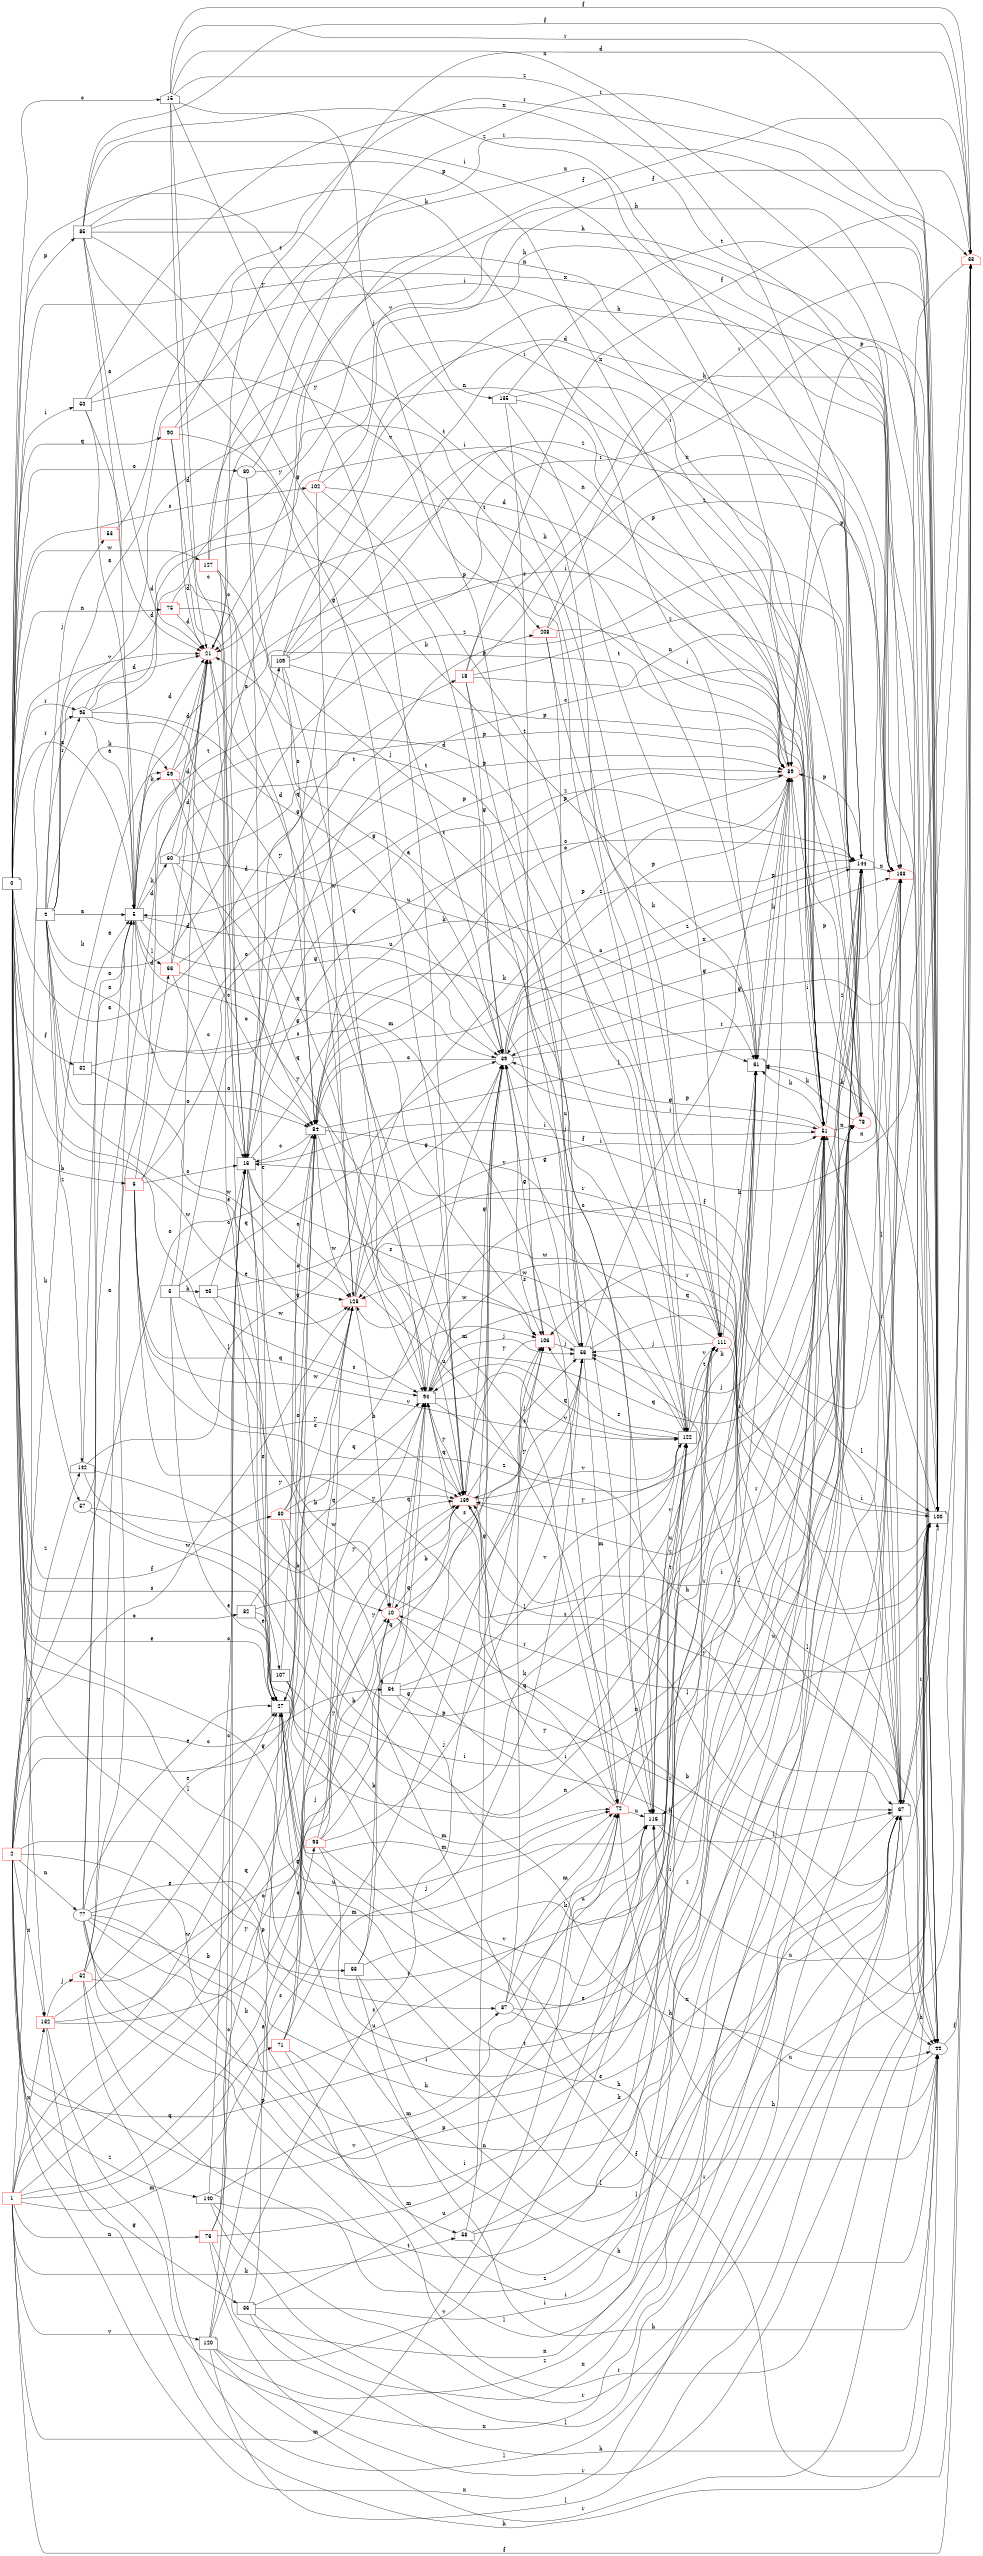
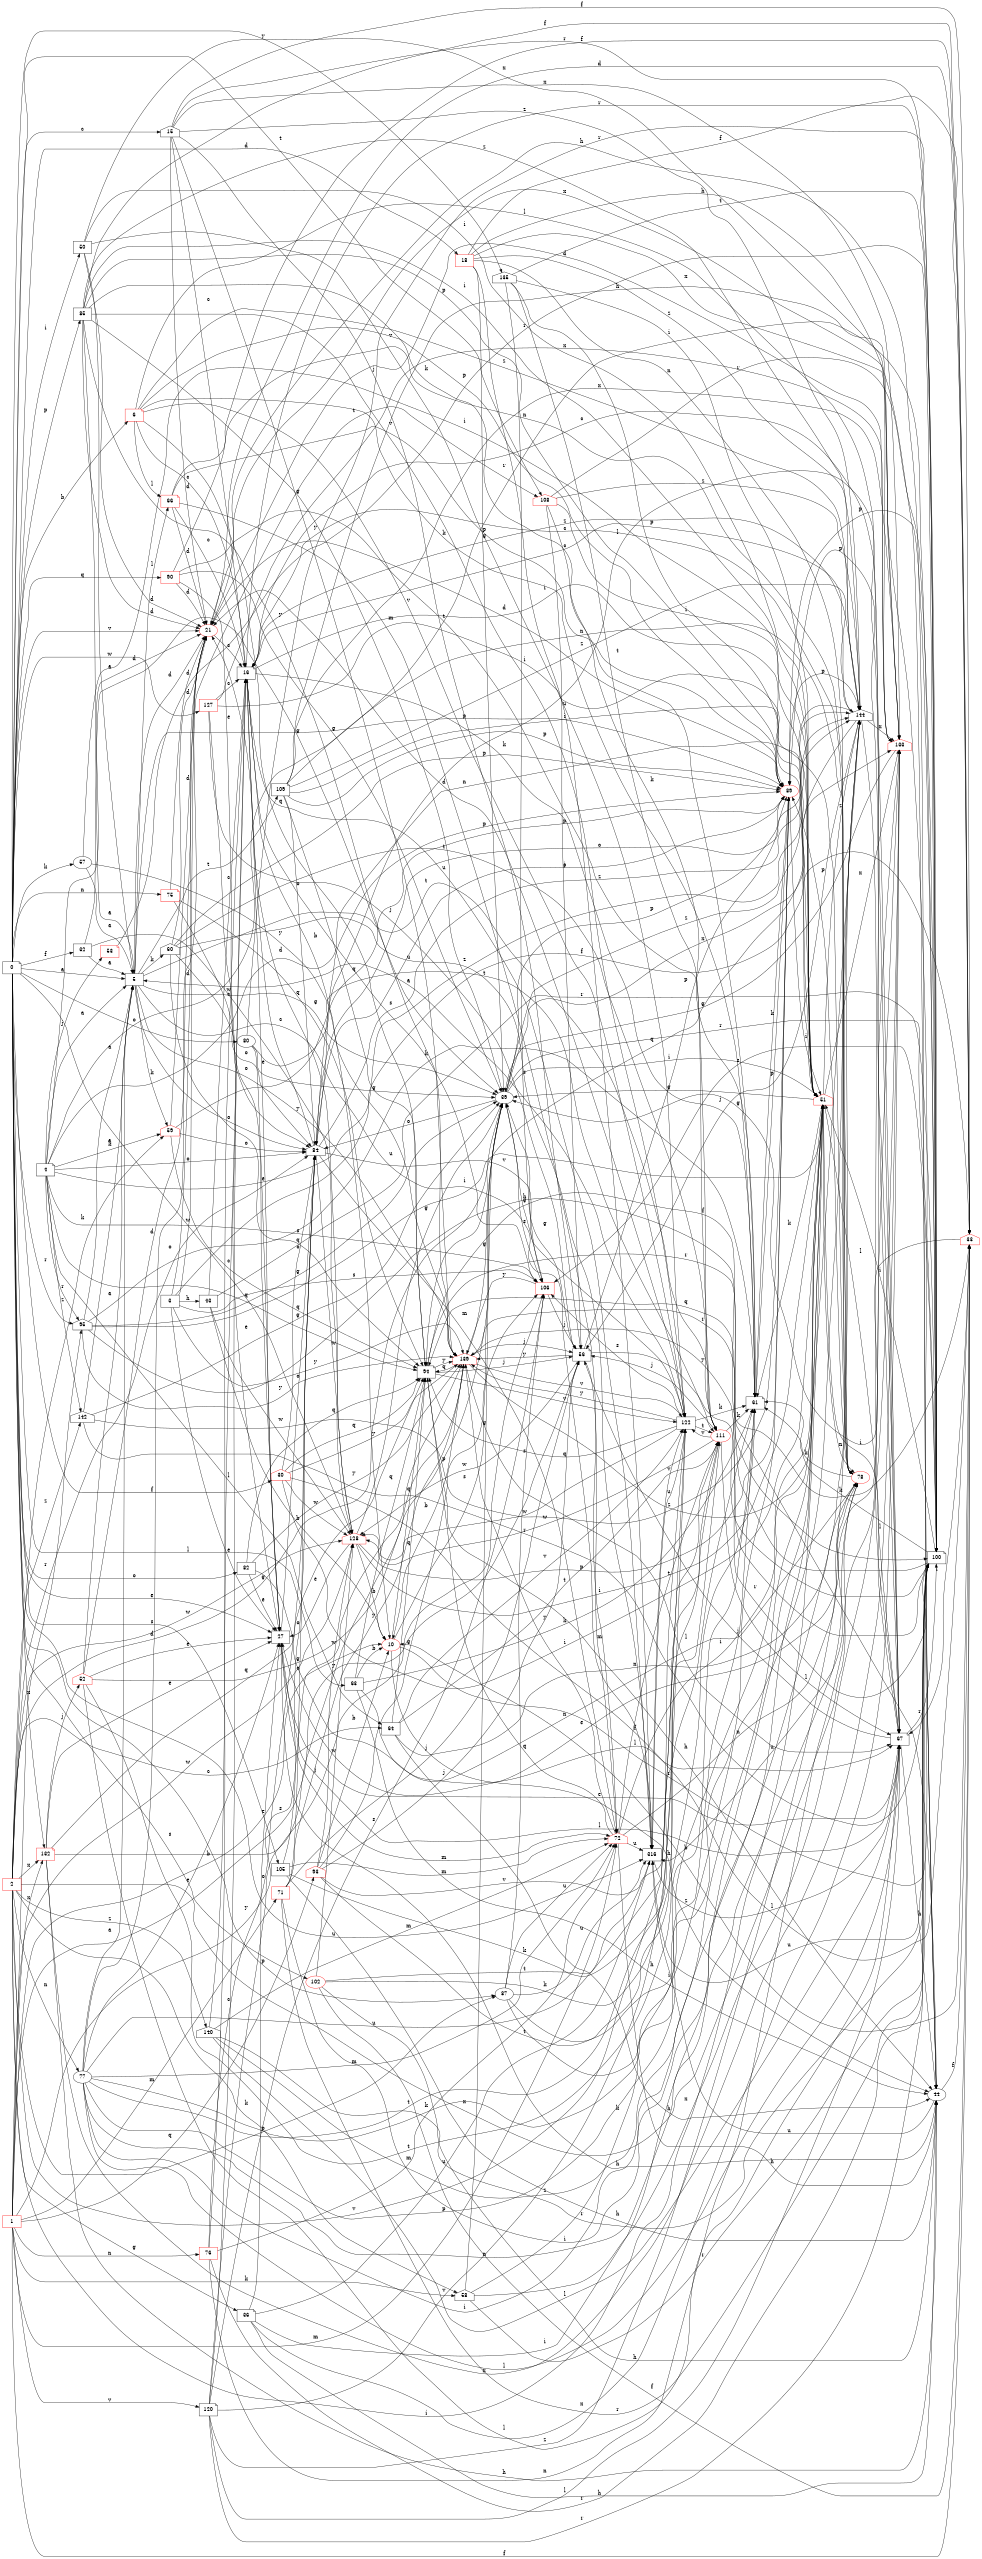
node "208": label "208" -> "108"
node "107": label "107" -> "105"
edge "72" -> "78": added, label "n"
node "116": label "116" -> "316"
edge "87" -> "72": label "m" -> "u"
